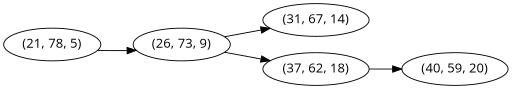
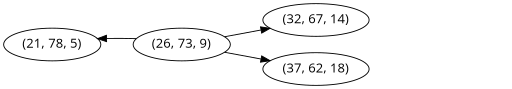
node "(31, 67, 14)": label "(31, 67, 14)" -> "(32, 67, 14)"
edge "(21, 78, 5)" -> "(26, 73, 9)": reversed
node "(40, 59, 20)": removed
